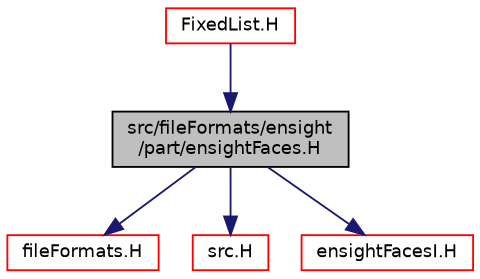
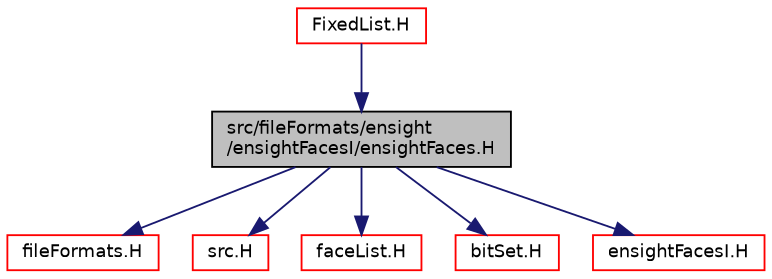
node "src/fileFormats/ensight /part/ensightFaces.H": label "src/fileFormats/ensight /part/ensightFaces.H" -> "src/fileFormats/ensight /ensightFacesI/ensightFaces.H"
node "faceList.H": added
node "bitSet.H": added
